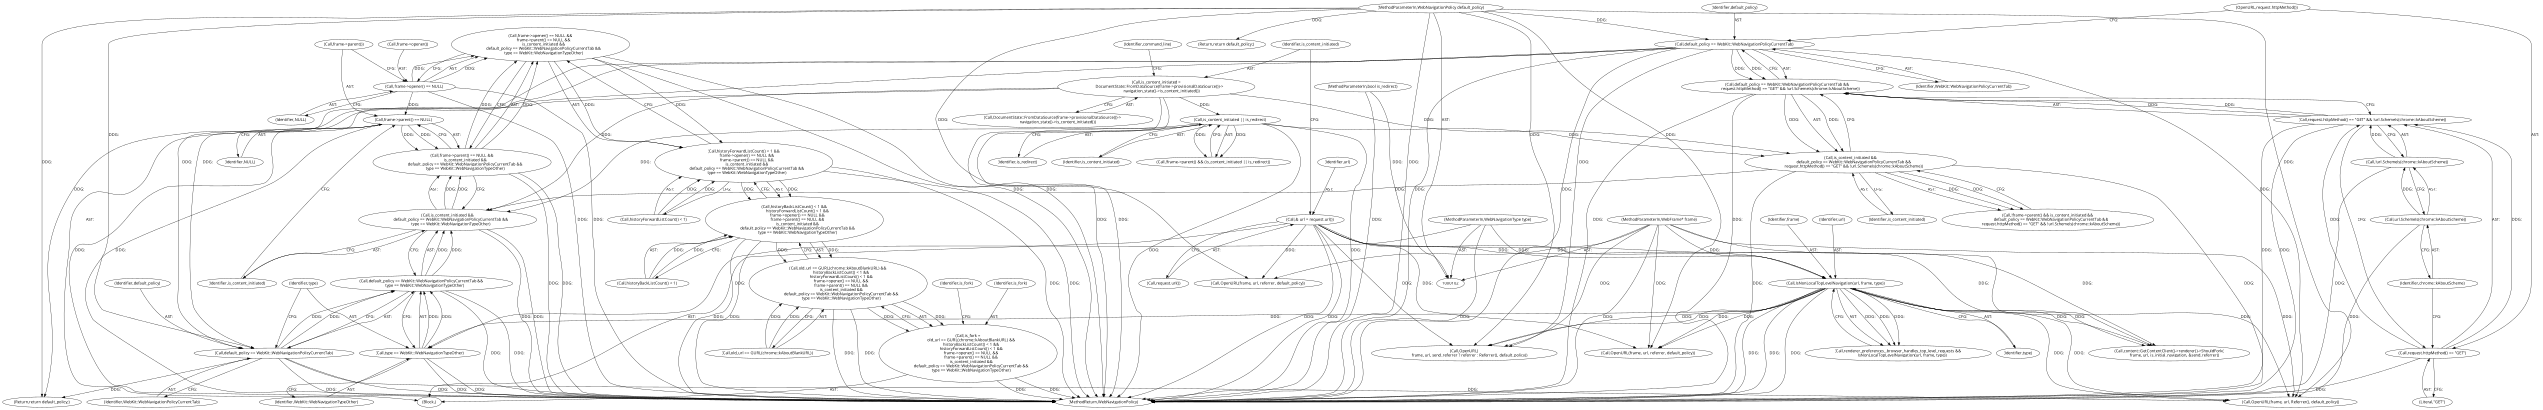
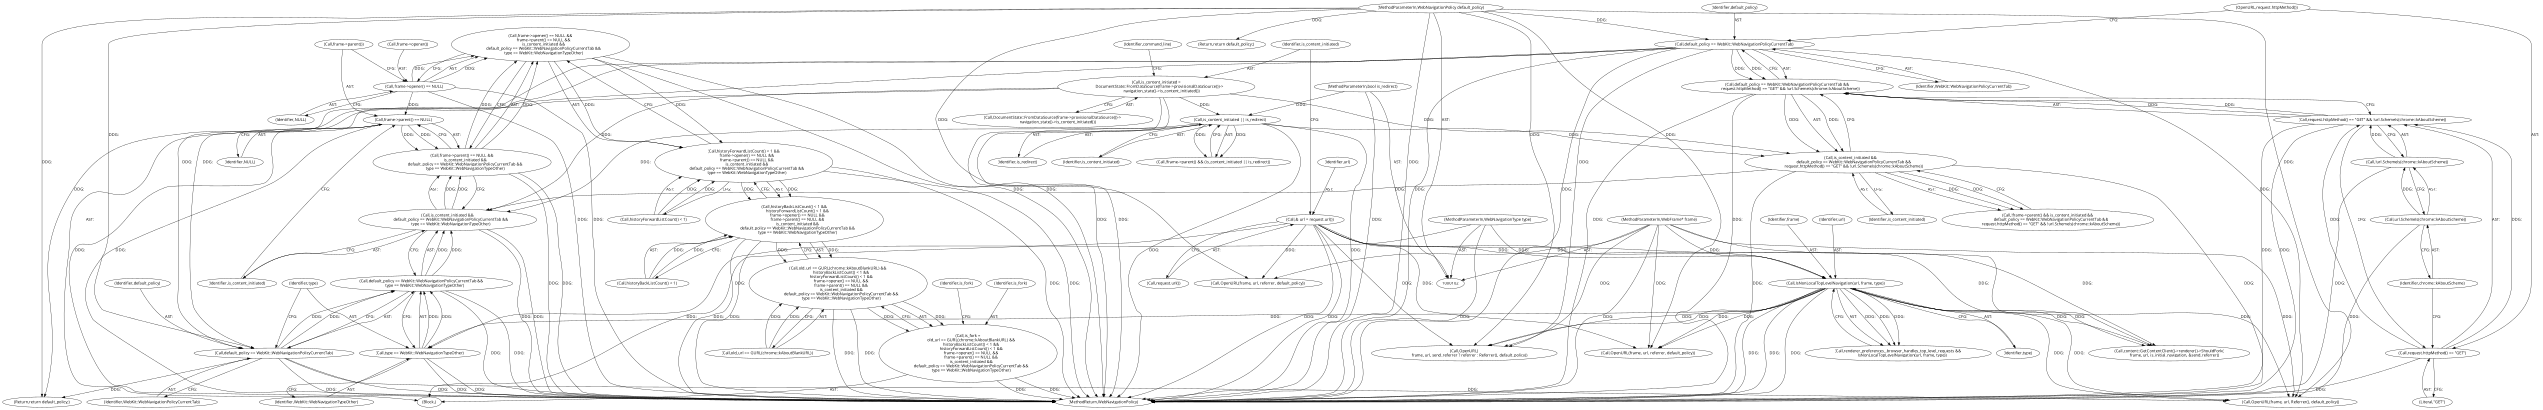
edge "(MethodParameterIn,bool is_redirect)" -> "(Call,is_content_initiated || is_redirect)": added, label "DDG:"
edge "(Call,is_content_initiated || is_redirect)" -> "(Identifier,is_redirect)": label "CFG: " -> "AST: "
edge "(MethodParameterIn,bool is_redirect)" -> "1000102": label "DDG: " -> "AST: "
edge "(Call,& url = request.url())" -> "(Block,)": label "AST: " -> "DDG: "
